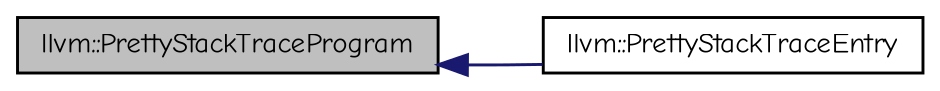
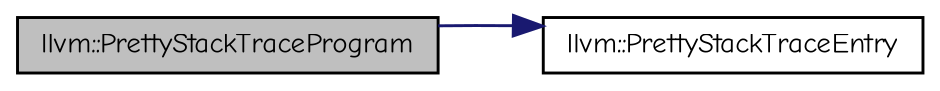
edge "llvm::PrettyStackTraceEntry" -> "llvm::PrettyStackTraceProgram": reversed
